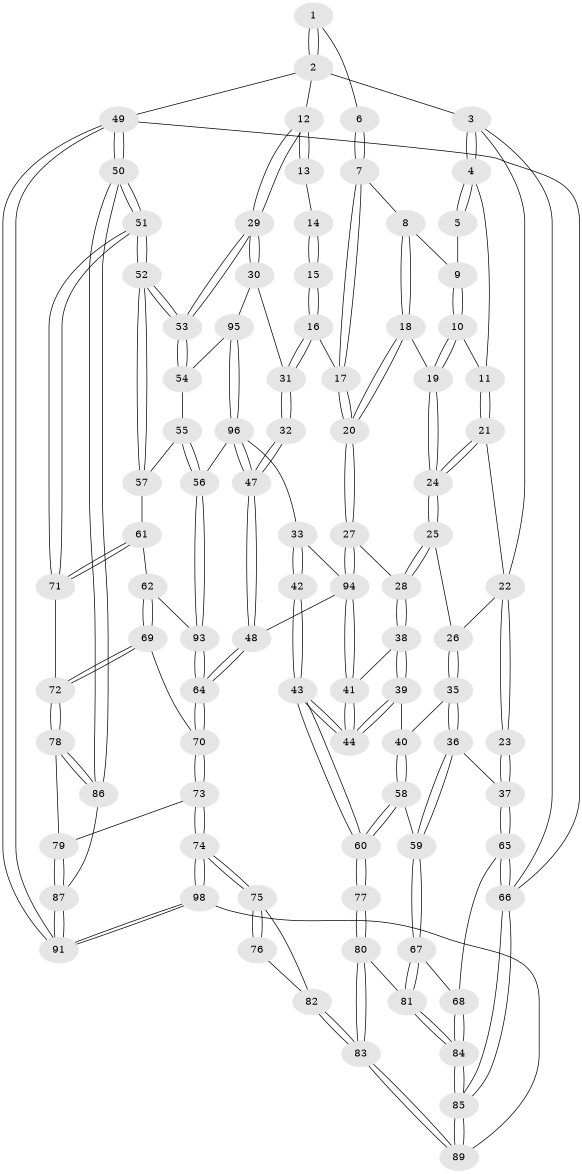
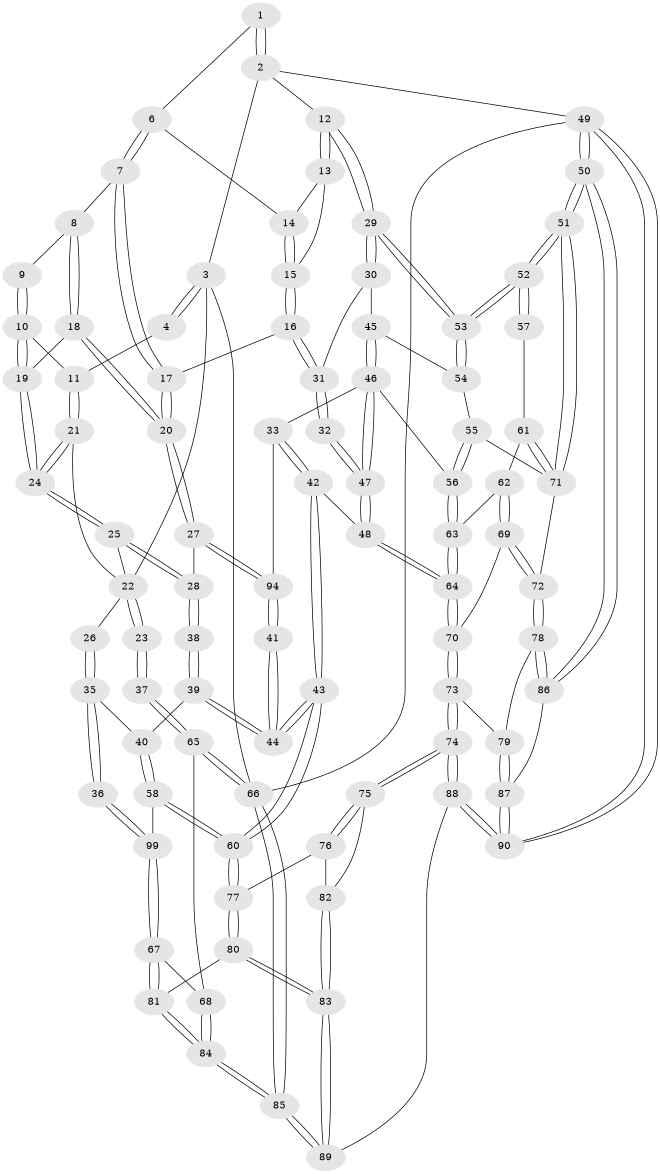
edge "6" -- "14": added
node "5": removed
edge "13" -- "15": added
node "95": label "95" -> "45"
node "96": label "96" -> "46"
edge "55" -- "57": now "55" -- "71"
edge "25" -- "26": now "25" -- "22"
edge "94" -- "48": now "42" -- "48"
node "93": label "93" -> "63"
edge "38" -- "41": removed
edge "36" -- "37": removed
node "59": label "59" -> "99"
edge "76" -- "77": added
node "98": label "98" -> "88"
node "91": label "91" -> "90"
